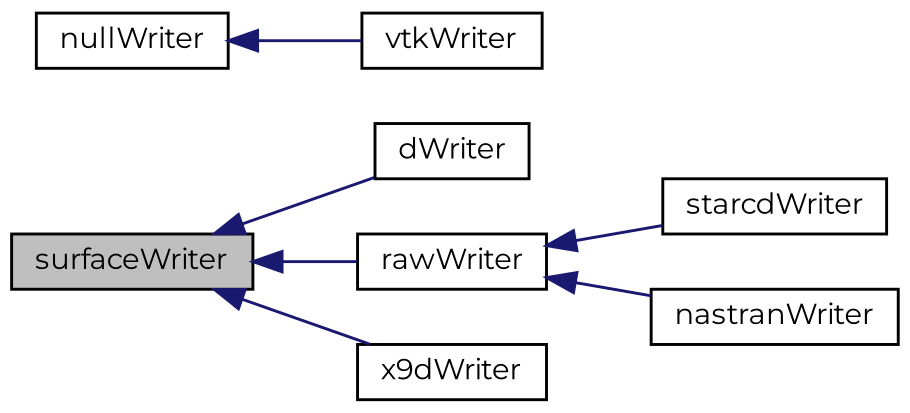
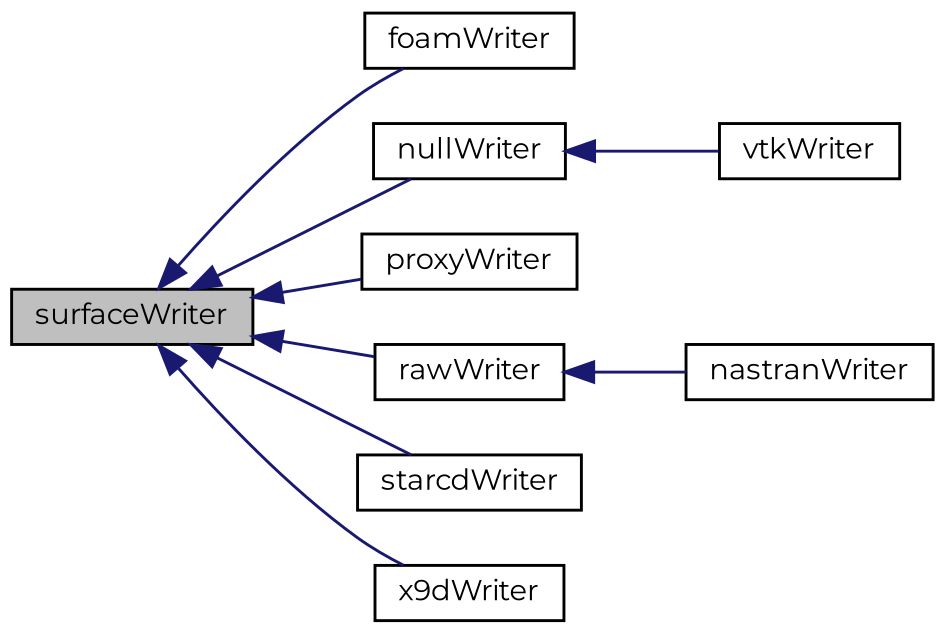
node "dWriter": label "dWriter" -> "foamWriter"
edge "nullWriter" -> "surfaceWriter": added
edge "starcdWriter" -> "rawWriter": now "starcdWriter" -> "surfaceWriter"
node "proxyWriter": added
